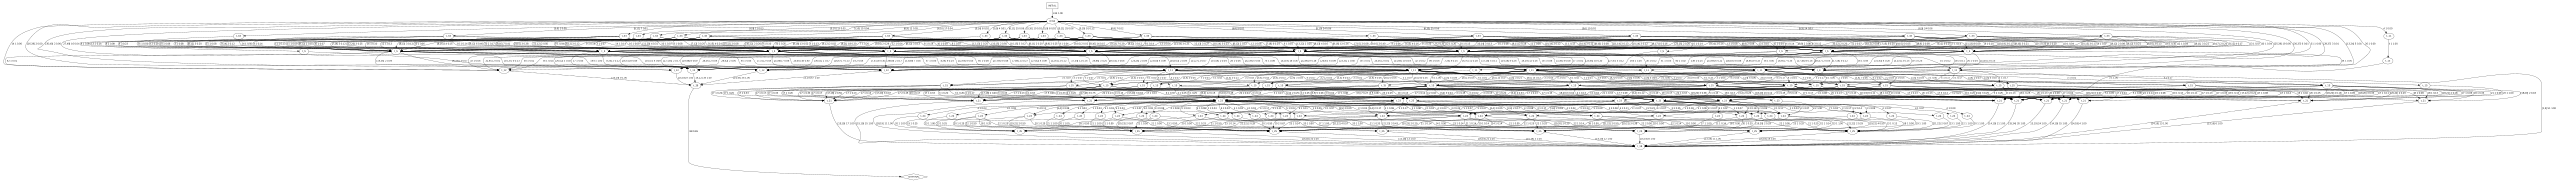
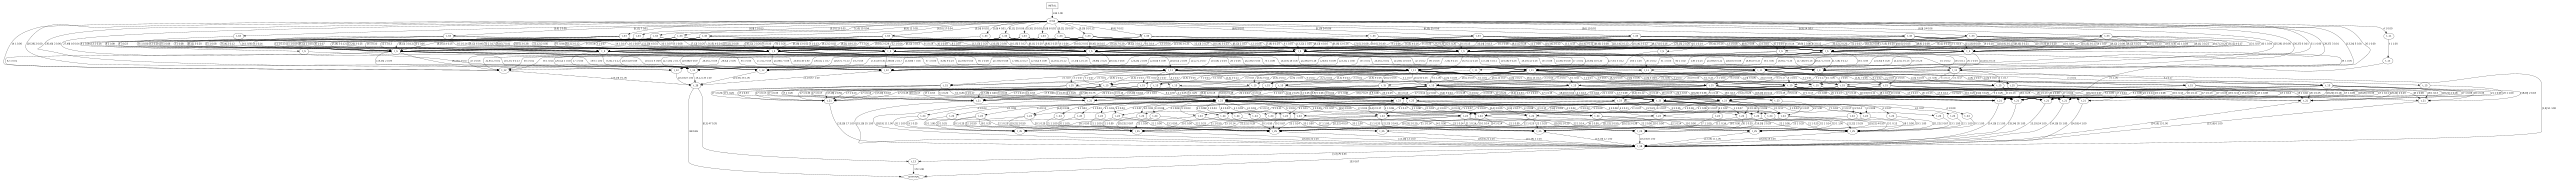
node "t_13": added
edge "t_18" -> "TERMINAL": added, label "153 0.67"
